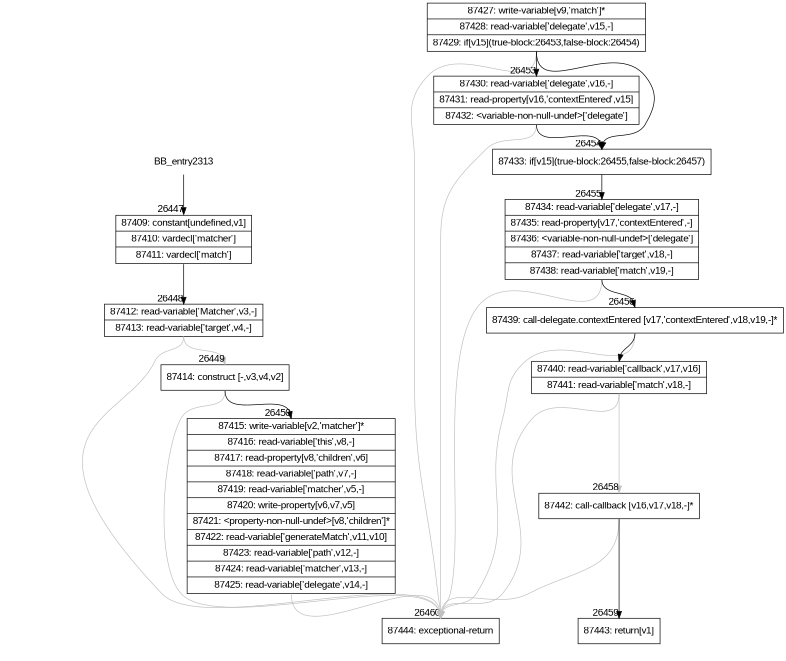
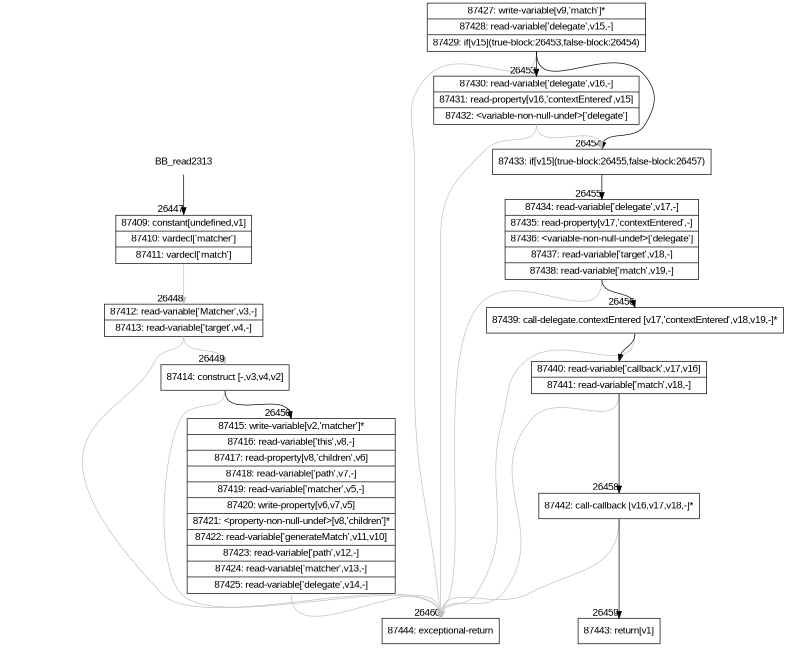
edge "87430: read-variable['delegate',v16,-]" -> "87433: if[v15](true-block:26455,false-block:26457)": color black -> gray
node "BB_entry2313": label "BB_entry2313" -> "BB_read2313"
edge "87409: constant[undefined,v1]" -> "87412: read-variable['Matcher',v3,-]": color black -> gray
edge "87440: read-variable['callback',v17,v16]" -> "87442: call-callback [v16,v17,v18,-]*": color gray -> black
